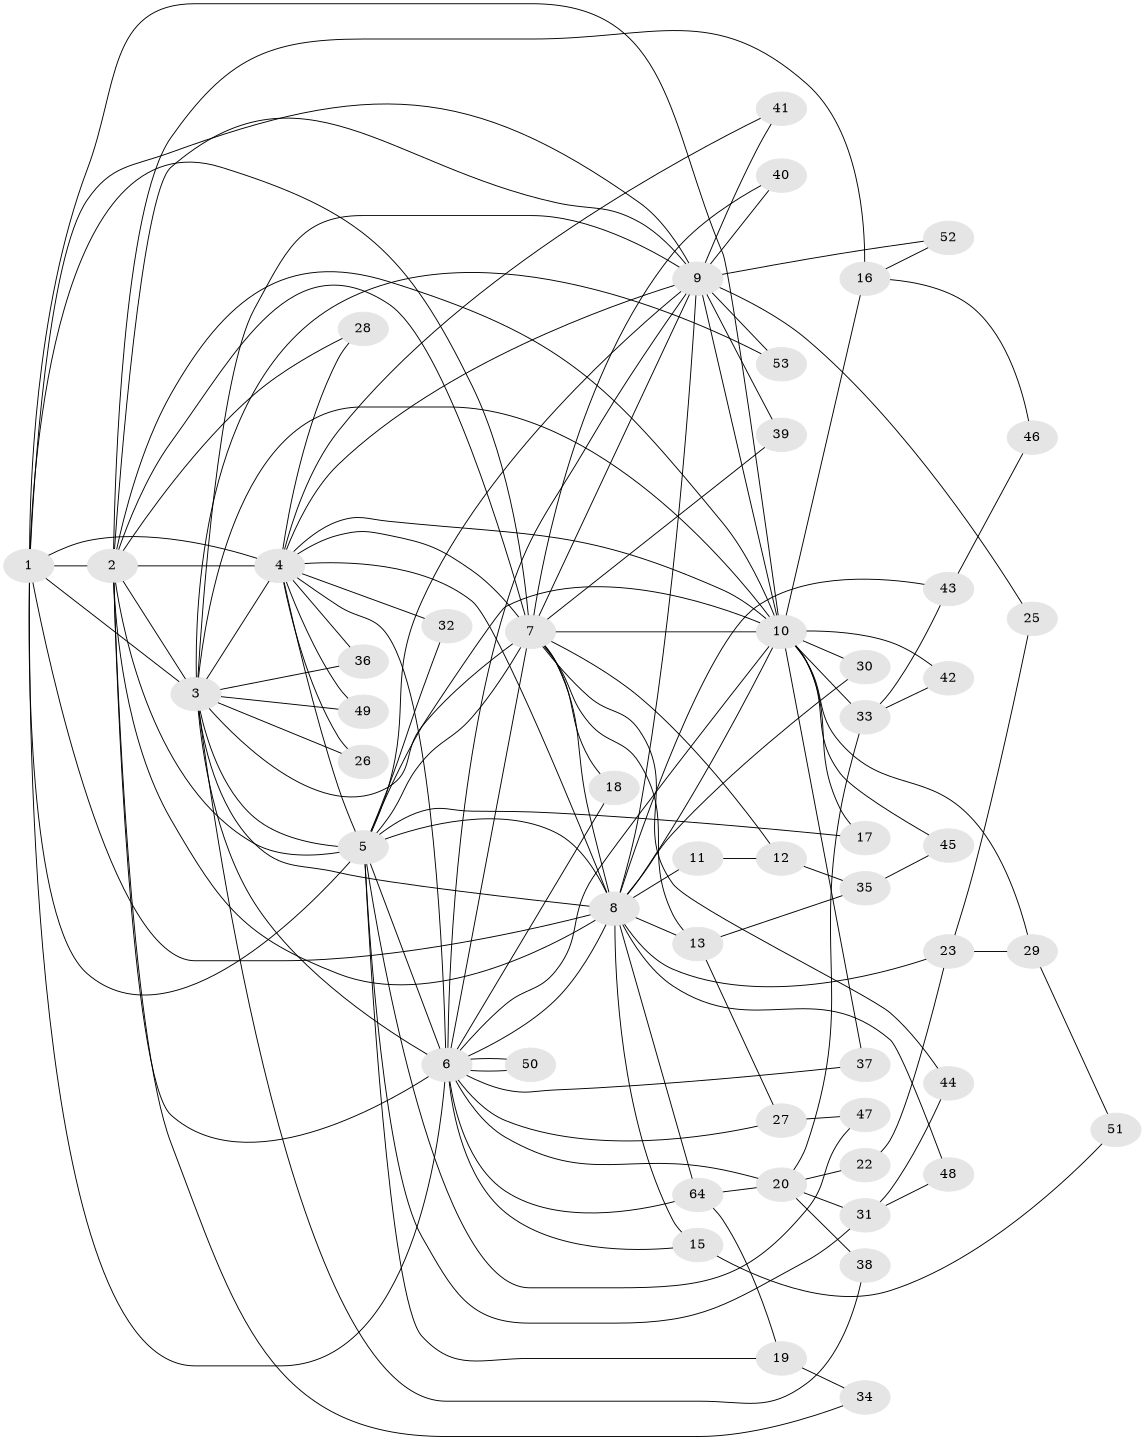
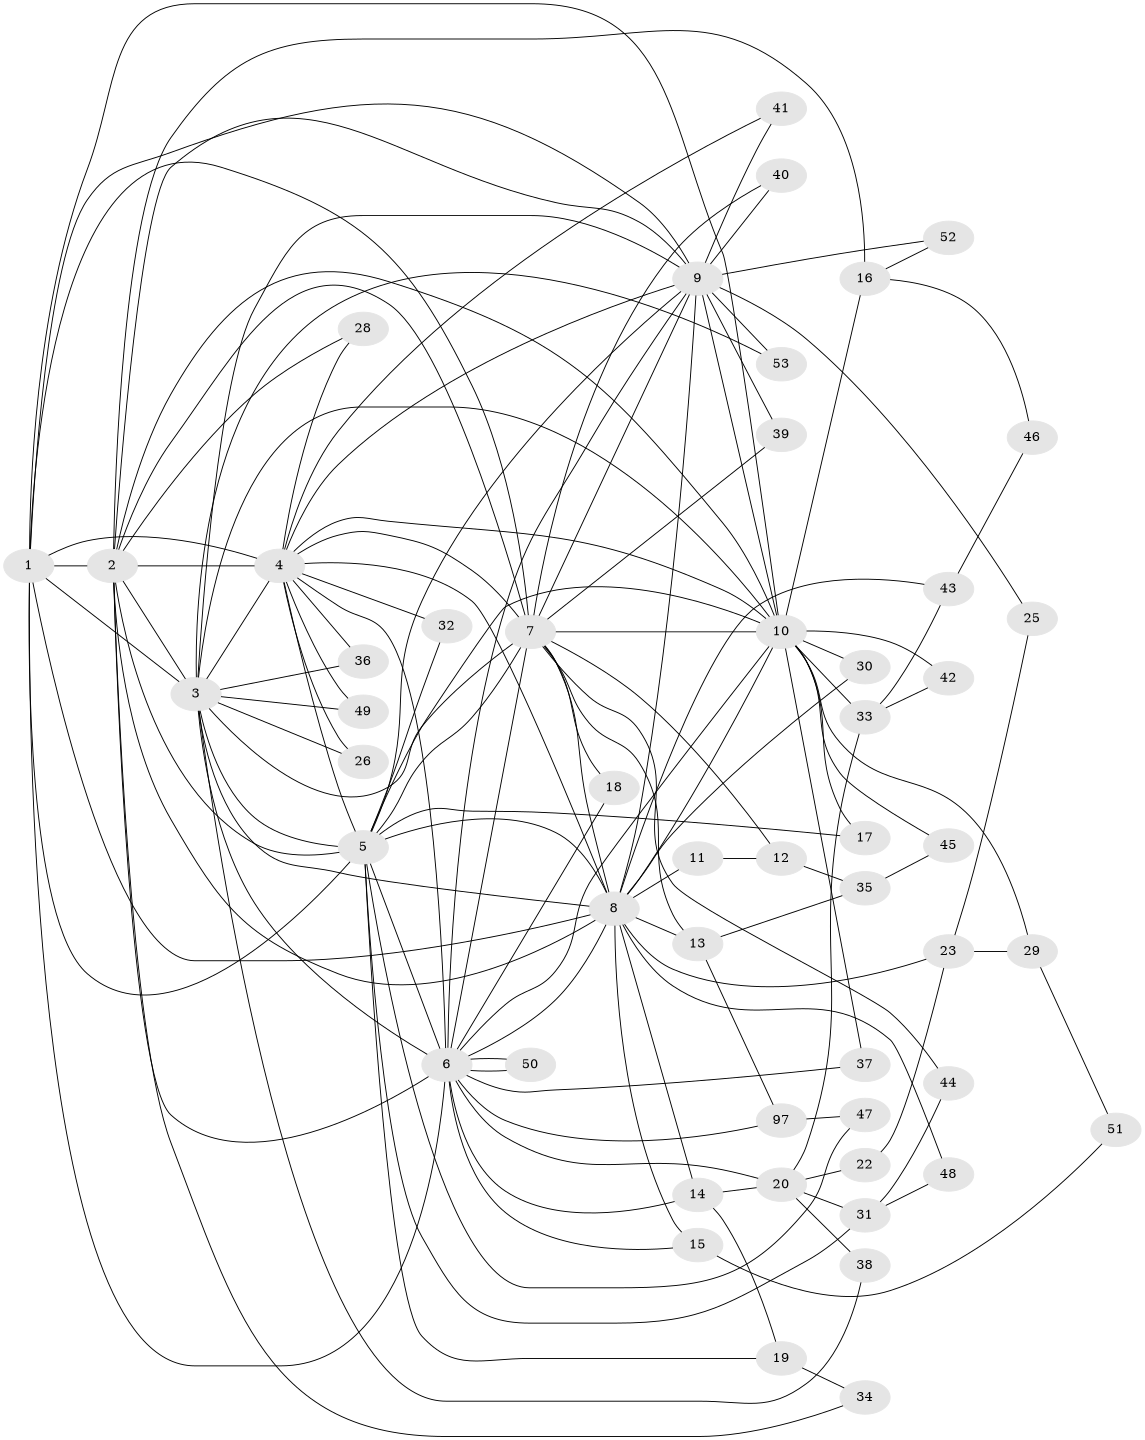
node "27": label "27" -> "97"
node "64": label "64" -> "14"
